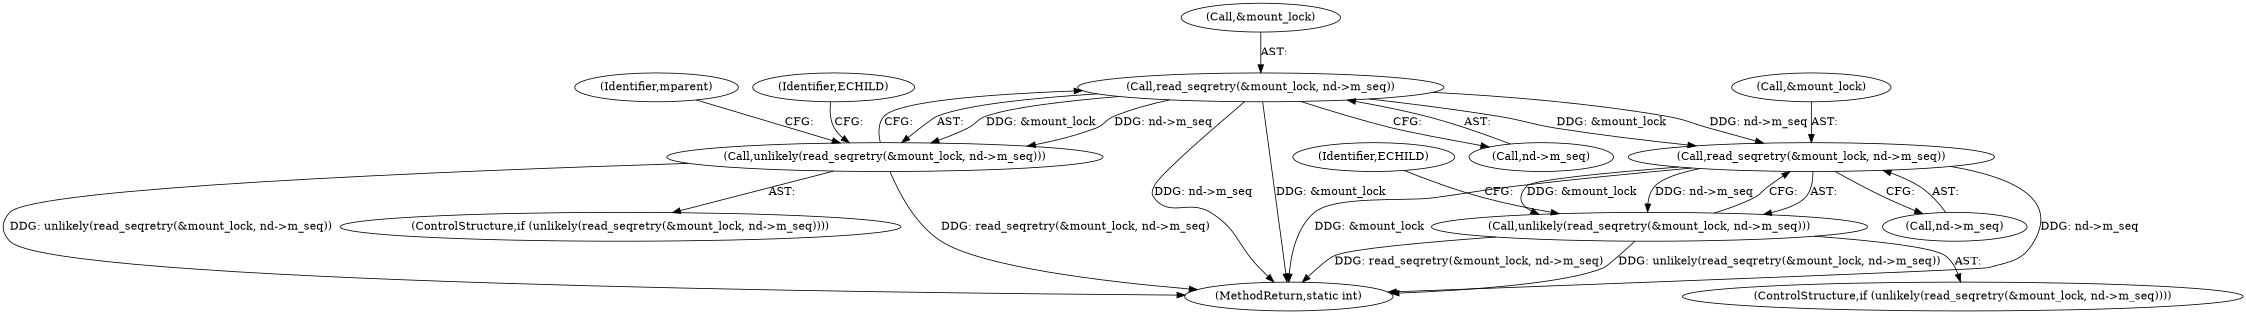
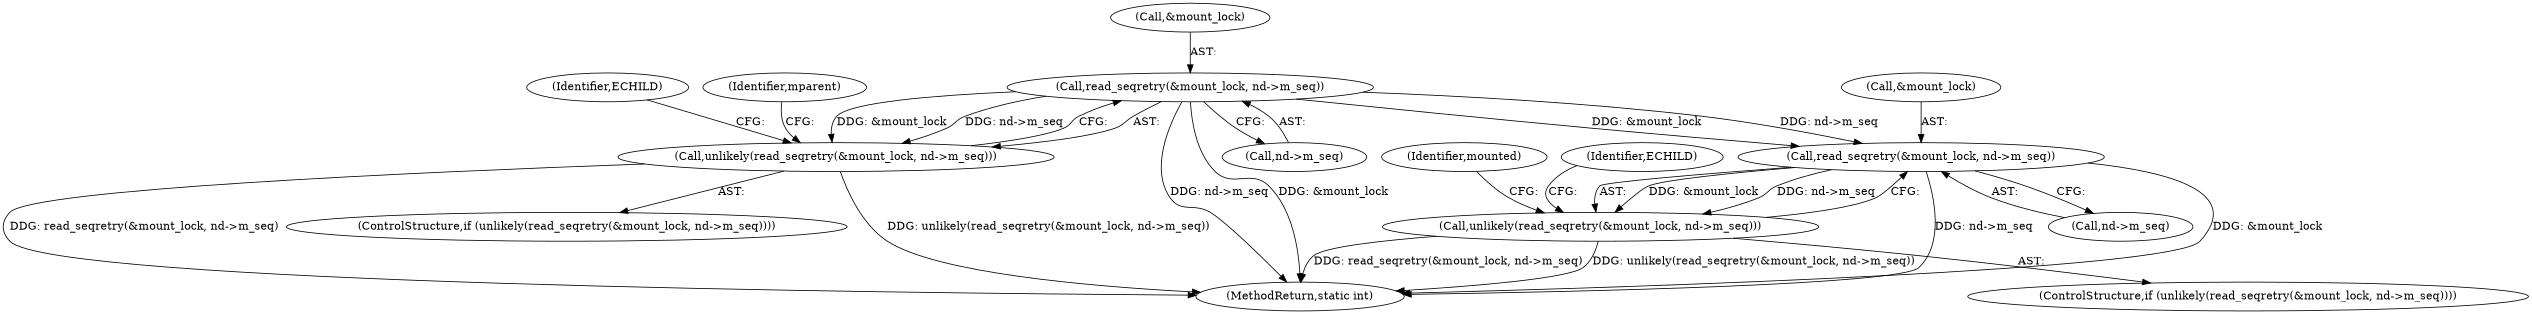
node "(Identifier,mounted)": added
